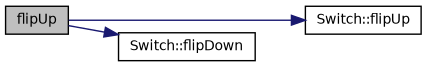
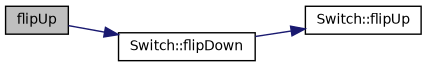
edge "flipUp" -> "Switch::flipUp": now "Switch::flipDown" -> "Switch::flipUp"
